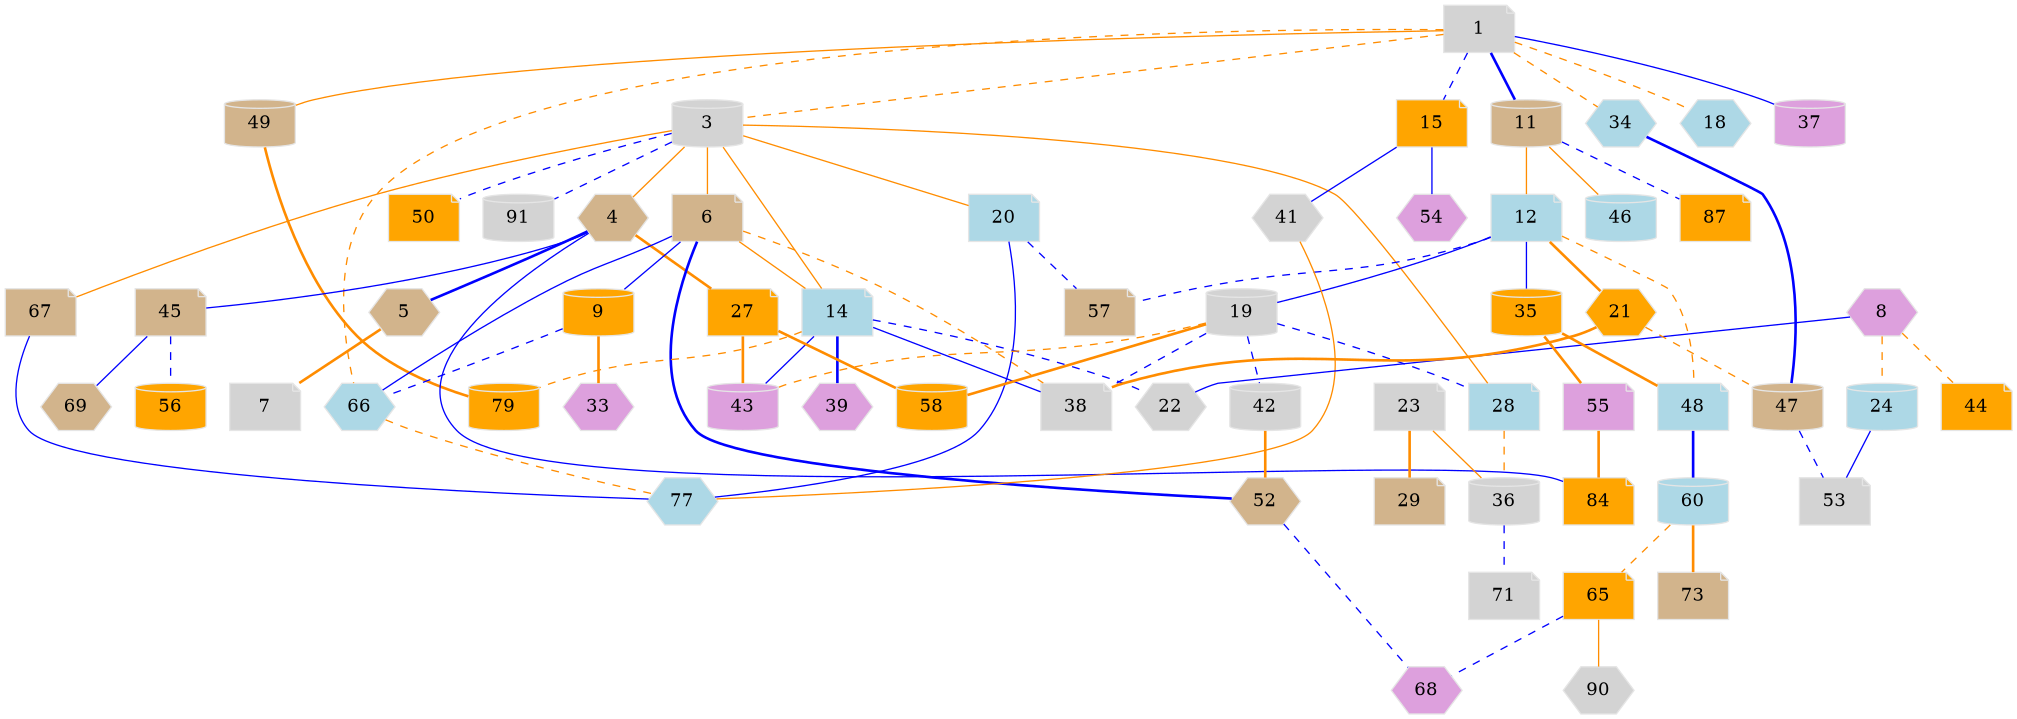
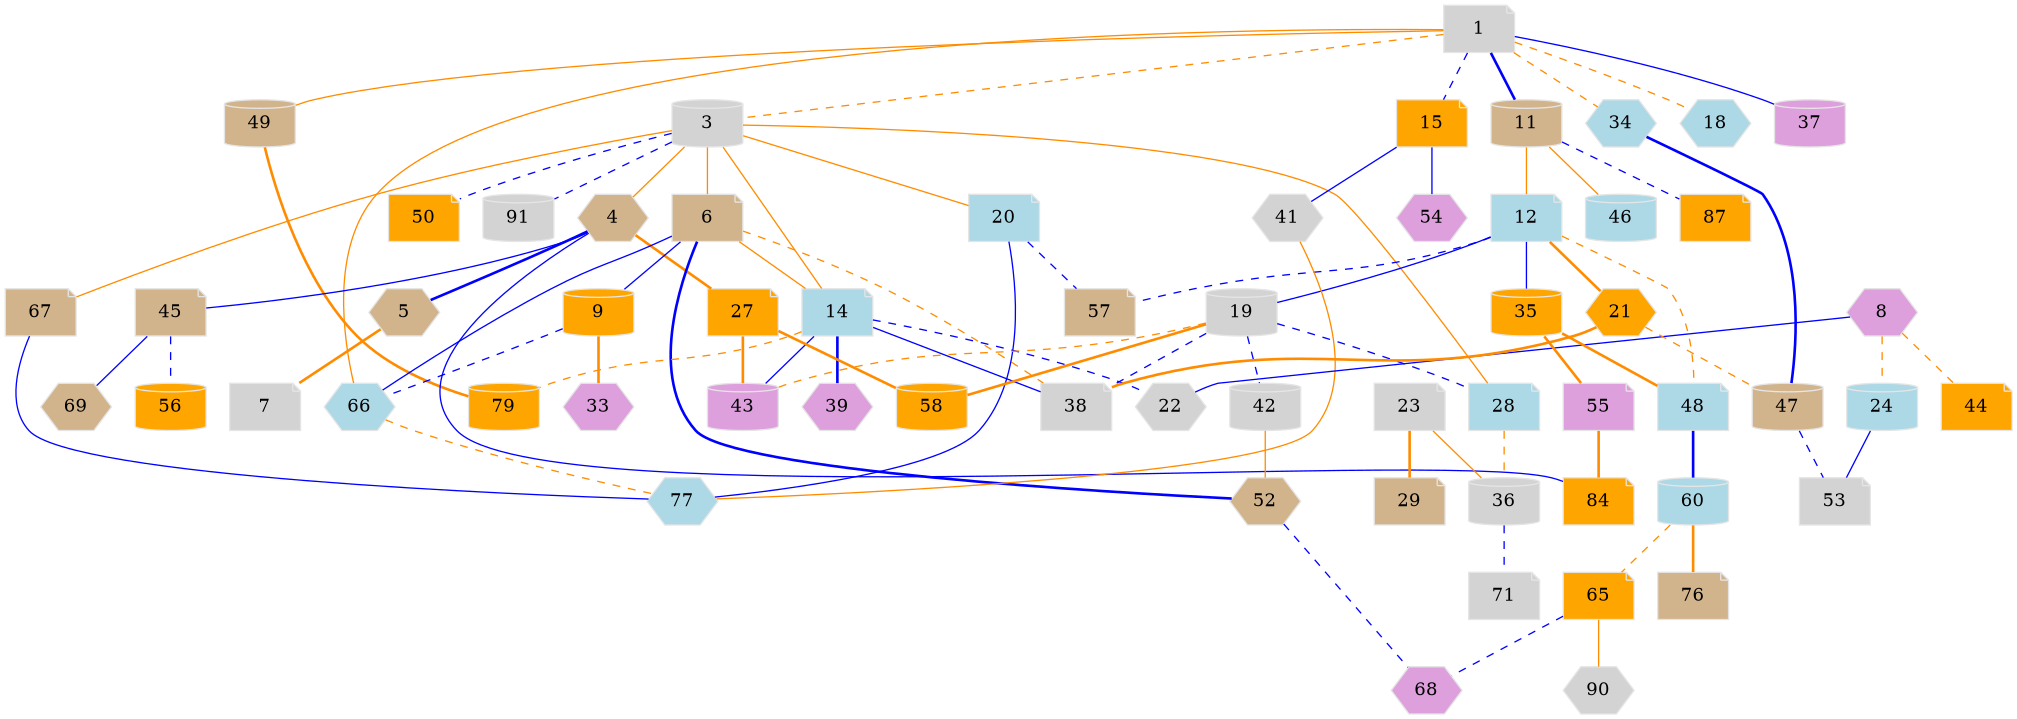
edge "1" -- "66": style dashed -> solid
edge "42" -- "52": style bold -> solid
node "73": label "73" -> "76"
